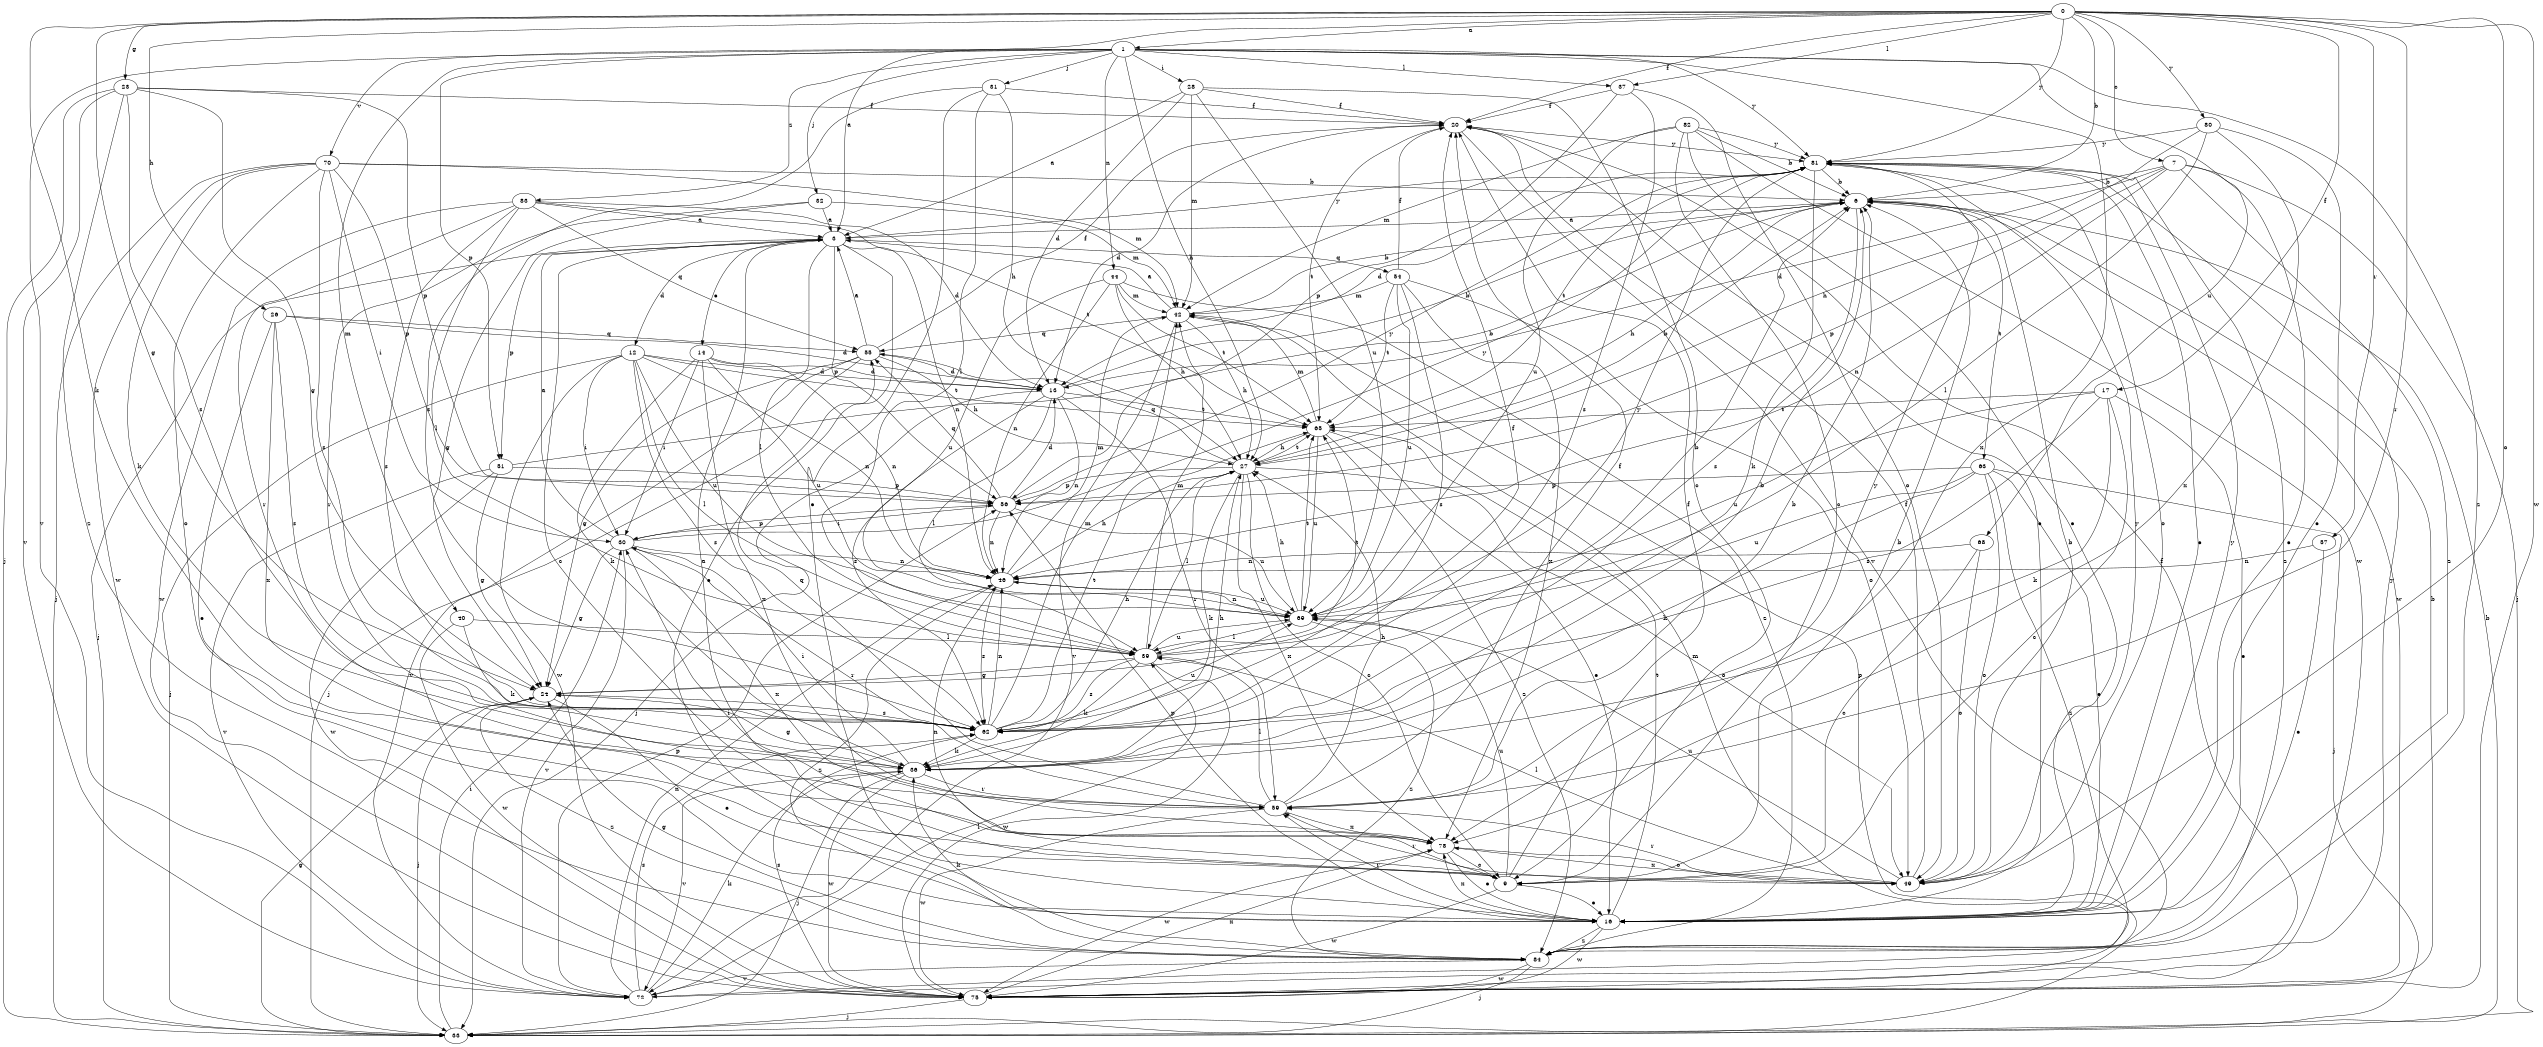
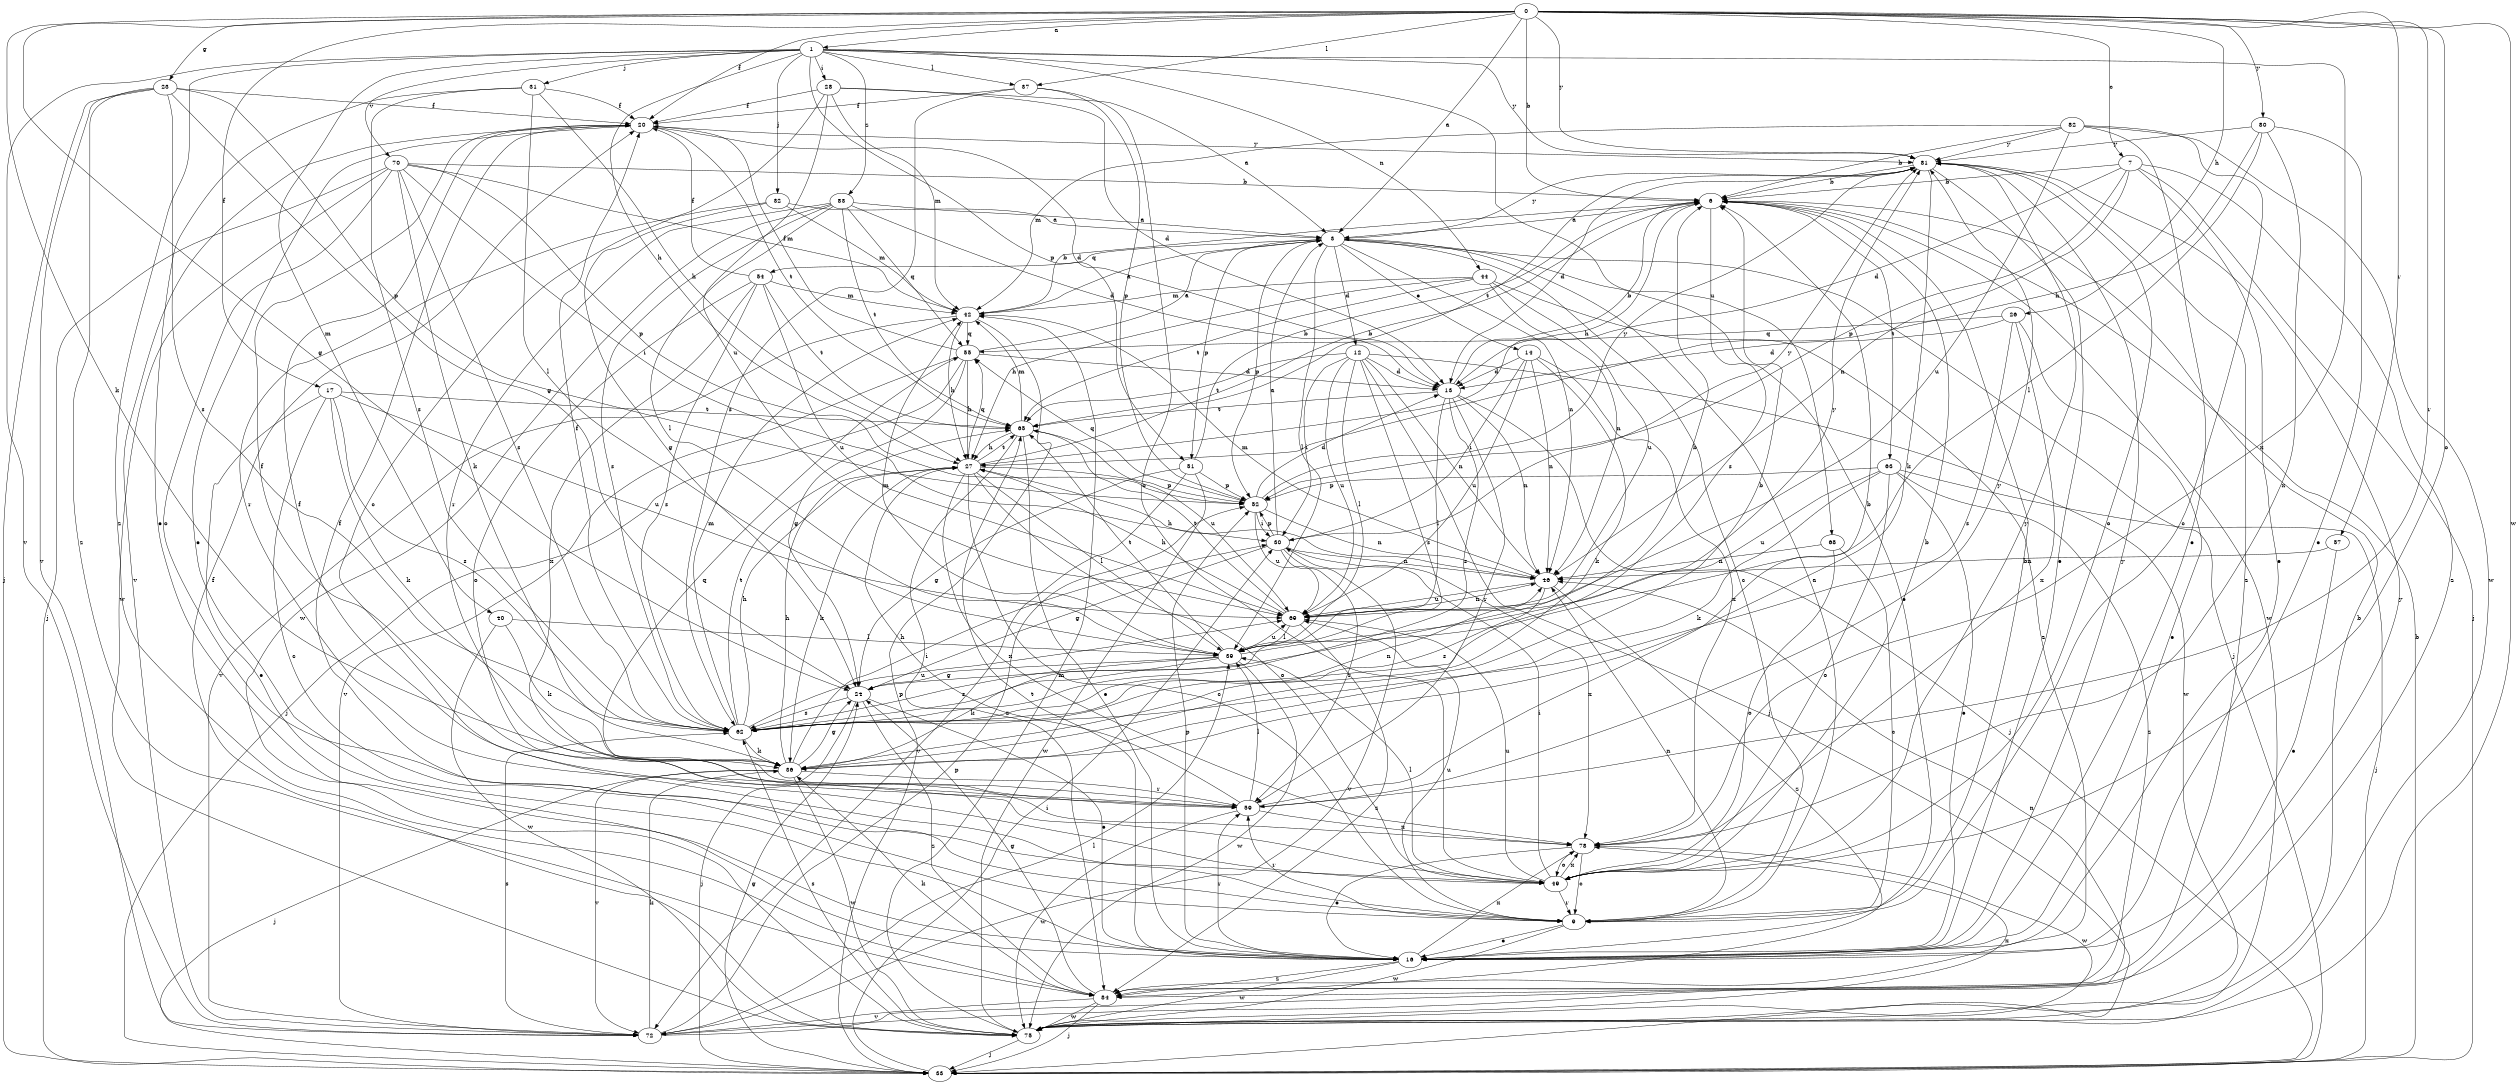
node "56": label "56" -> "52"
edge "49" -> "59": now "49" -> "9"
